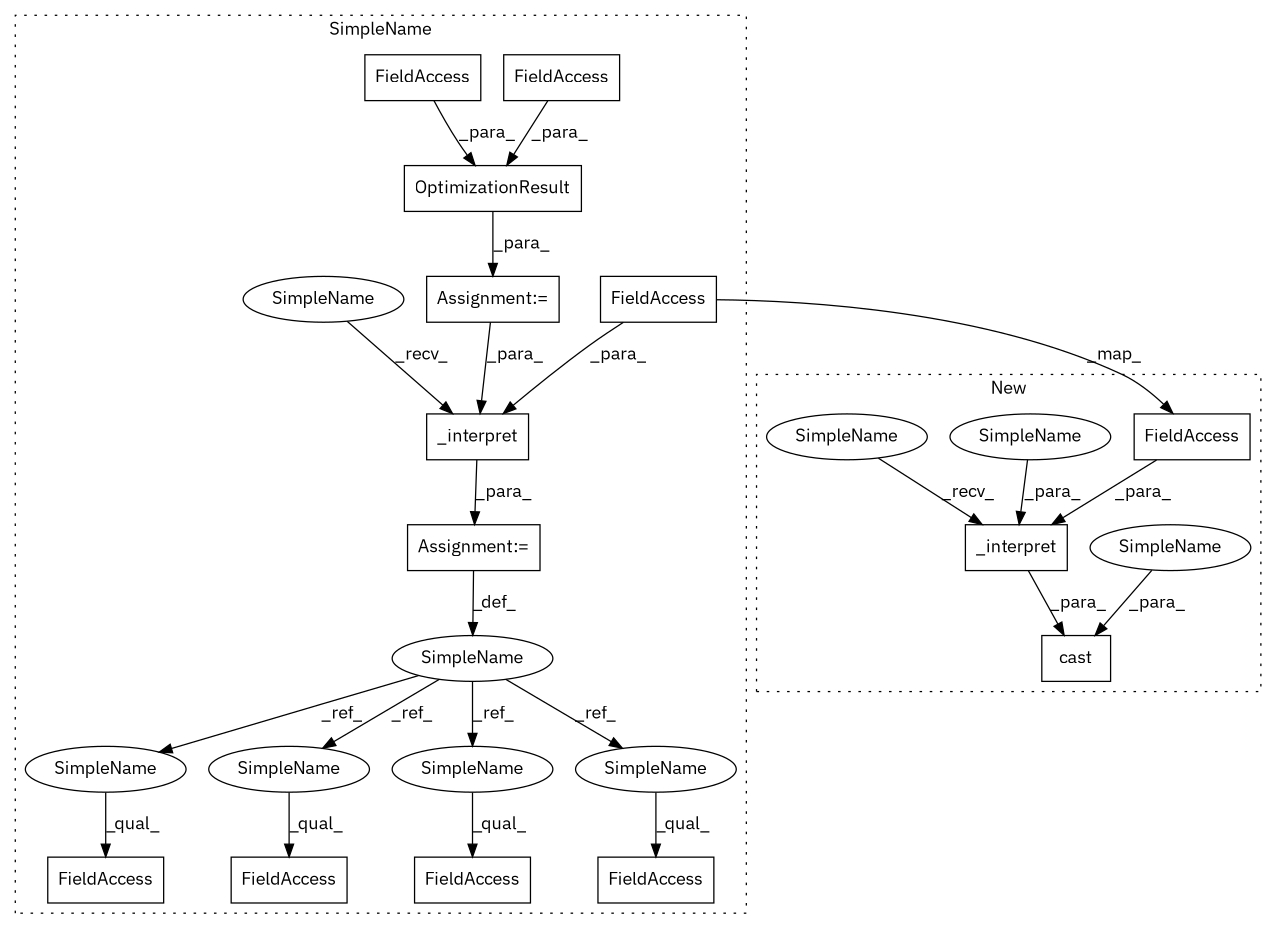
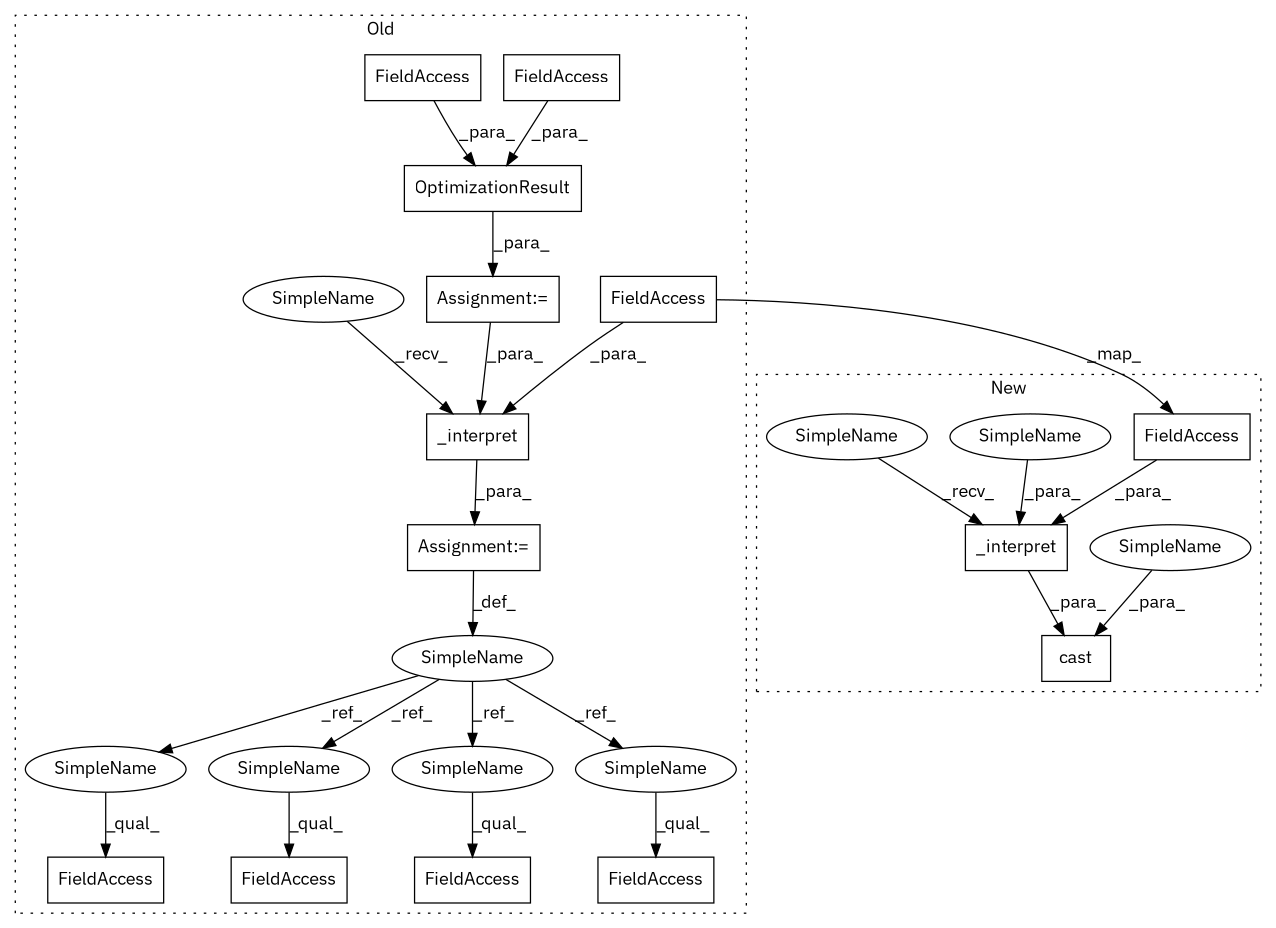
cluster "SimpleName": label "SimpleName" -> "Old"
